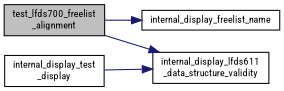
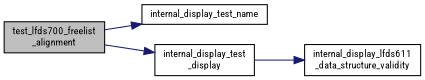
node "internal_display_freelist_name": label "internal_display_freelist_name" -> "internal_display_test_name"
edge "test_lfds700_freelist _alignment" -> "internal_display_lfds611 _data_structure_validity": now "test_lfds700_freelist _alignment" -> "internal_display_test _display"
